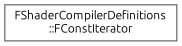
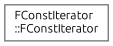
node "FShaderCompilerDefinitions ::FConstIterator": label "FShaderCompilerDefinitions ::FConstIterator" -> "FConstIterator ::FConstIterator"
